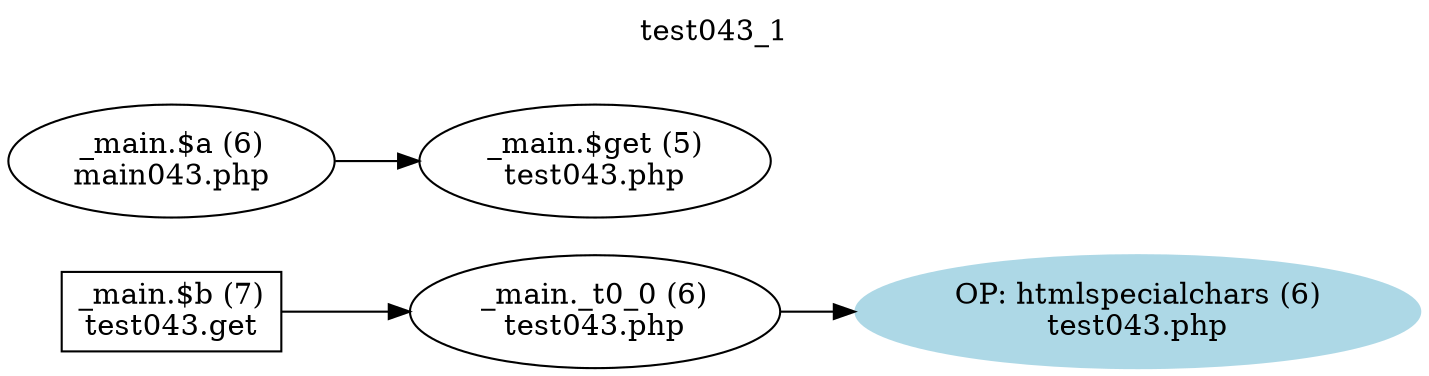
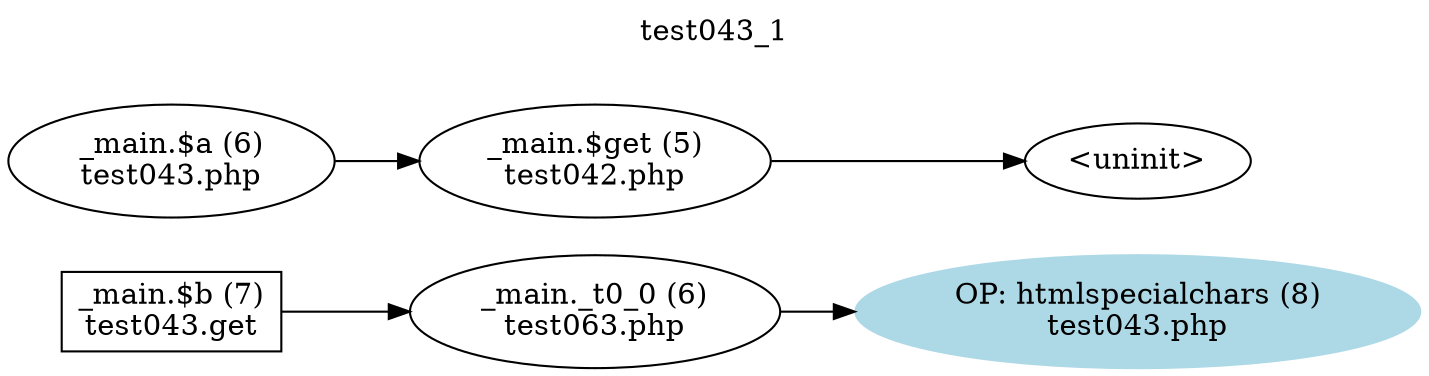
node "_main.$a (6) main043.php": label "_main.$a (6) main043.php" -> "_main.$a (6) test043.php"
node "_main.$get (5) test043.php": label "_main.$get (5) test043.php" -> "_main.$get (5) test042.php"
node "<uninit>": added
node "_main._t0_0 (6) test043.php": label "_main._t0_0 (6) test043.php" -> "_main._t0_0 (6) test063.php"
node "OP: htmlspecialchars (6) test043.php": label "OP: htmlspecialchars (6) test043.php" -> "OP: htmlspecialchars (8) test043.php"
